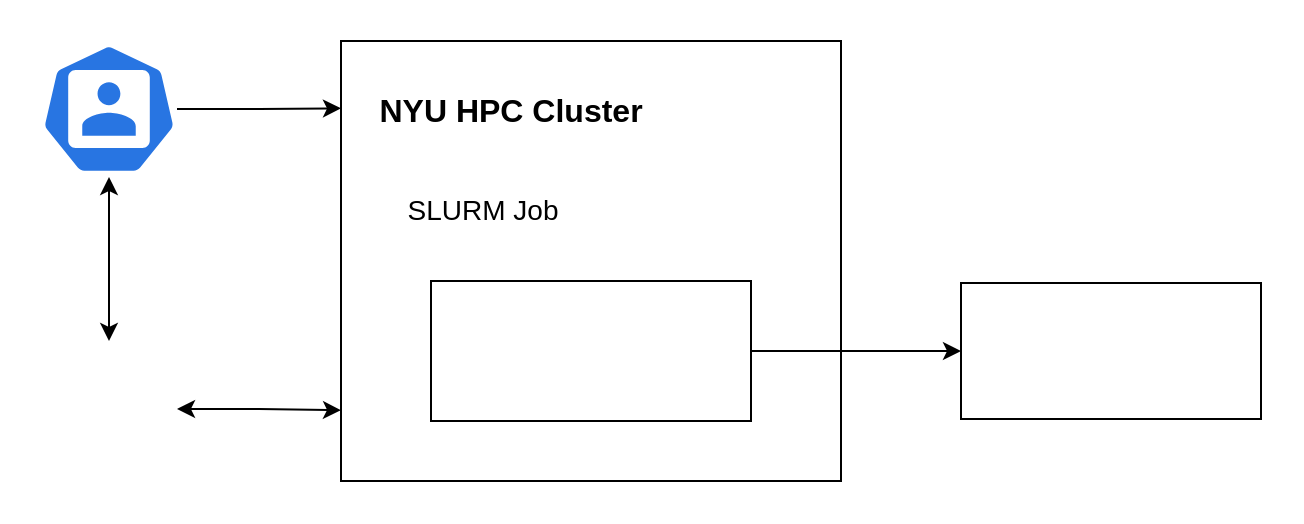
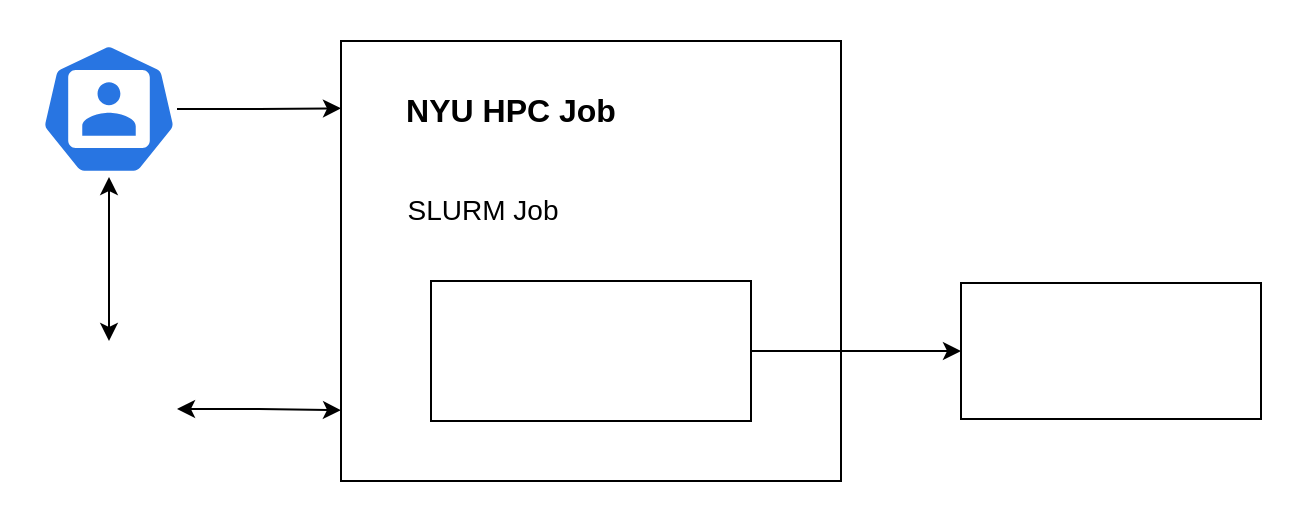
node "NYU HPC Cluster": label "NYU HPC Cluster" -> "NYU HPC Job"
